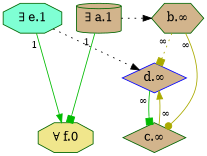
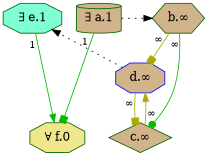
edge "b.∞" -> "d.∞": style dotted -> solid
edge "∃ e.1" -> "d.∞": reversed
node "d.∞": shape diamond -> octagon
edge "b.∞" -> "c.∞": color #aaaa00 -> #00bb00
edge "d.∞" -> "c.∞": color #00bb00 -> #aaaa00
